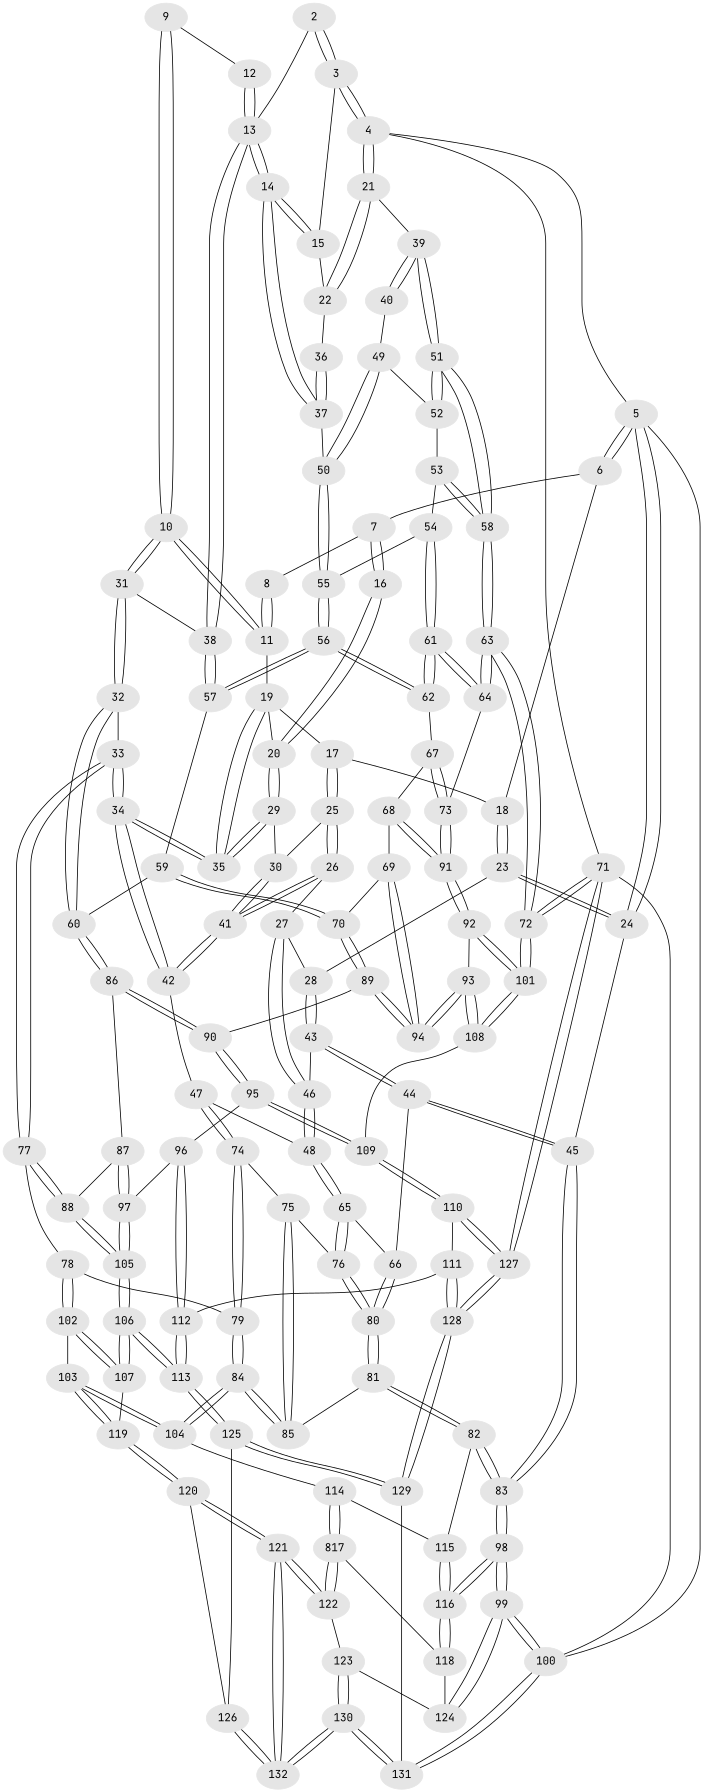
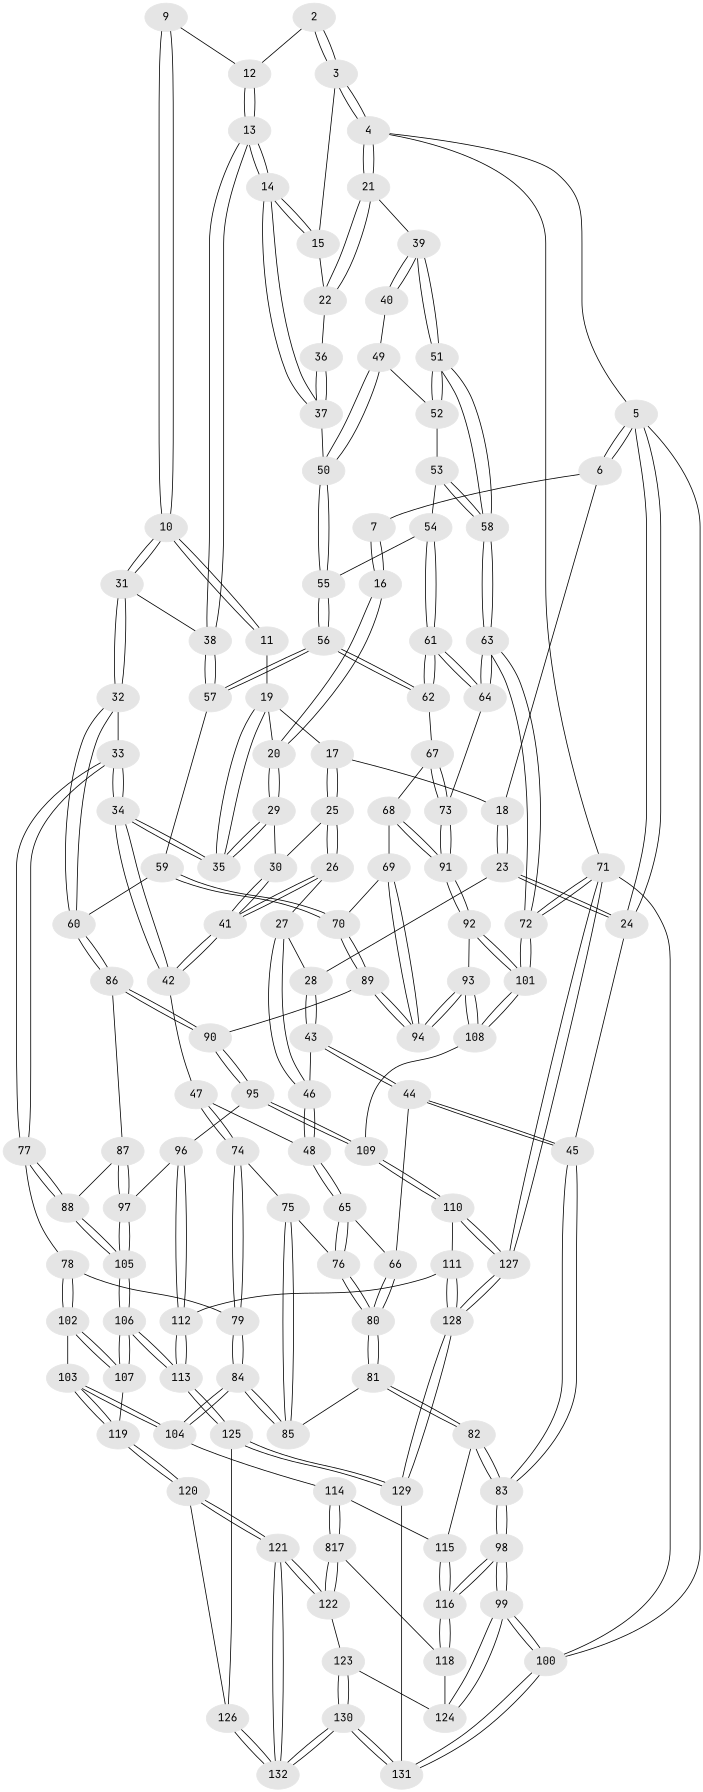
edge "2" -- "13": now "2" -- "12"
node "8": removed
